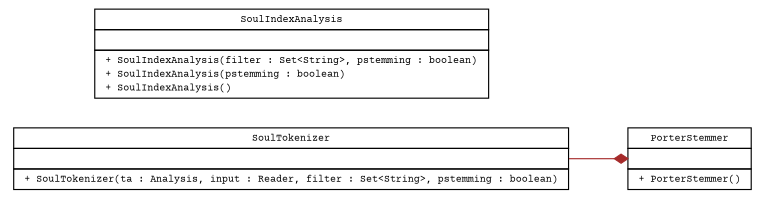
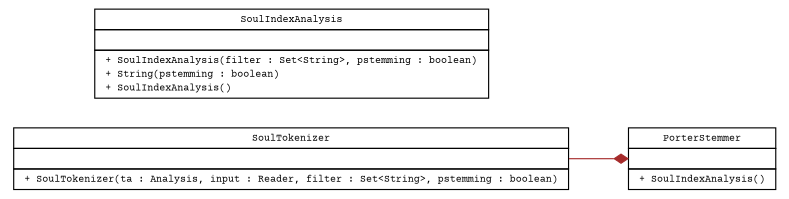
node "SoulIndexAnalysis": text "+ SoulIndexAnalysis(pstemming : boolean)" -> "+ String(pstemming : boolean)"
node "PorterStemmer": text "+ PorterStemmer()" -> "+ SoulIndexAnalysis()"
